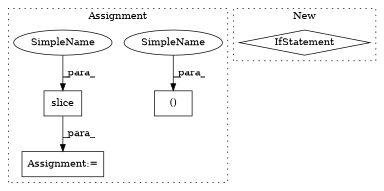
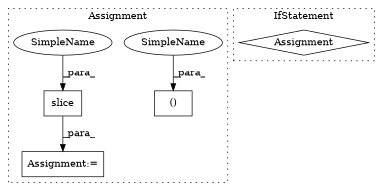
cluster "New": label "New" -> "IfStatement"
node "IfStatement": label "IfStatement" -> "Assignment"
